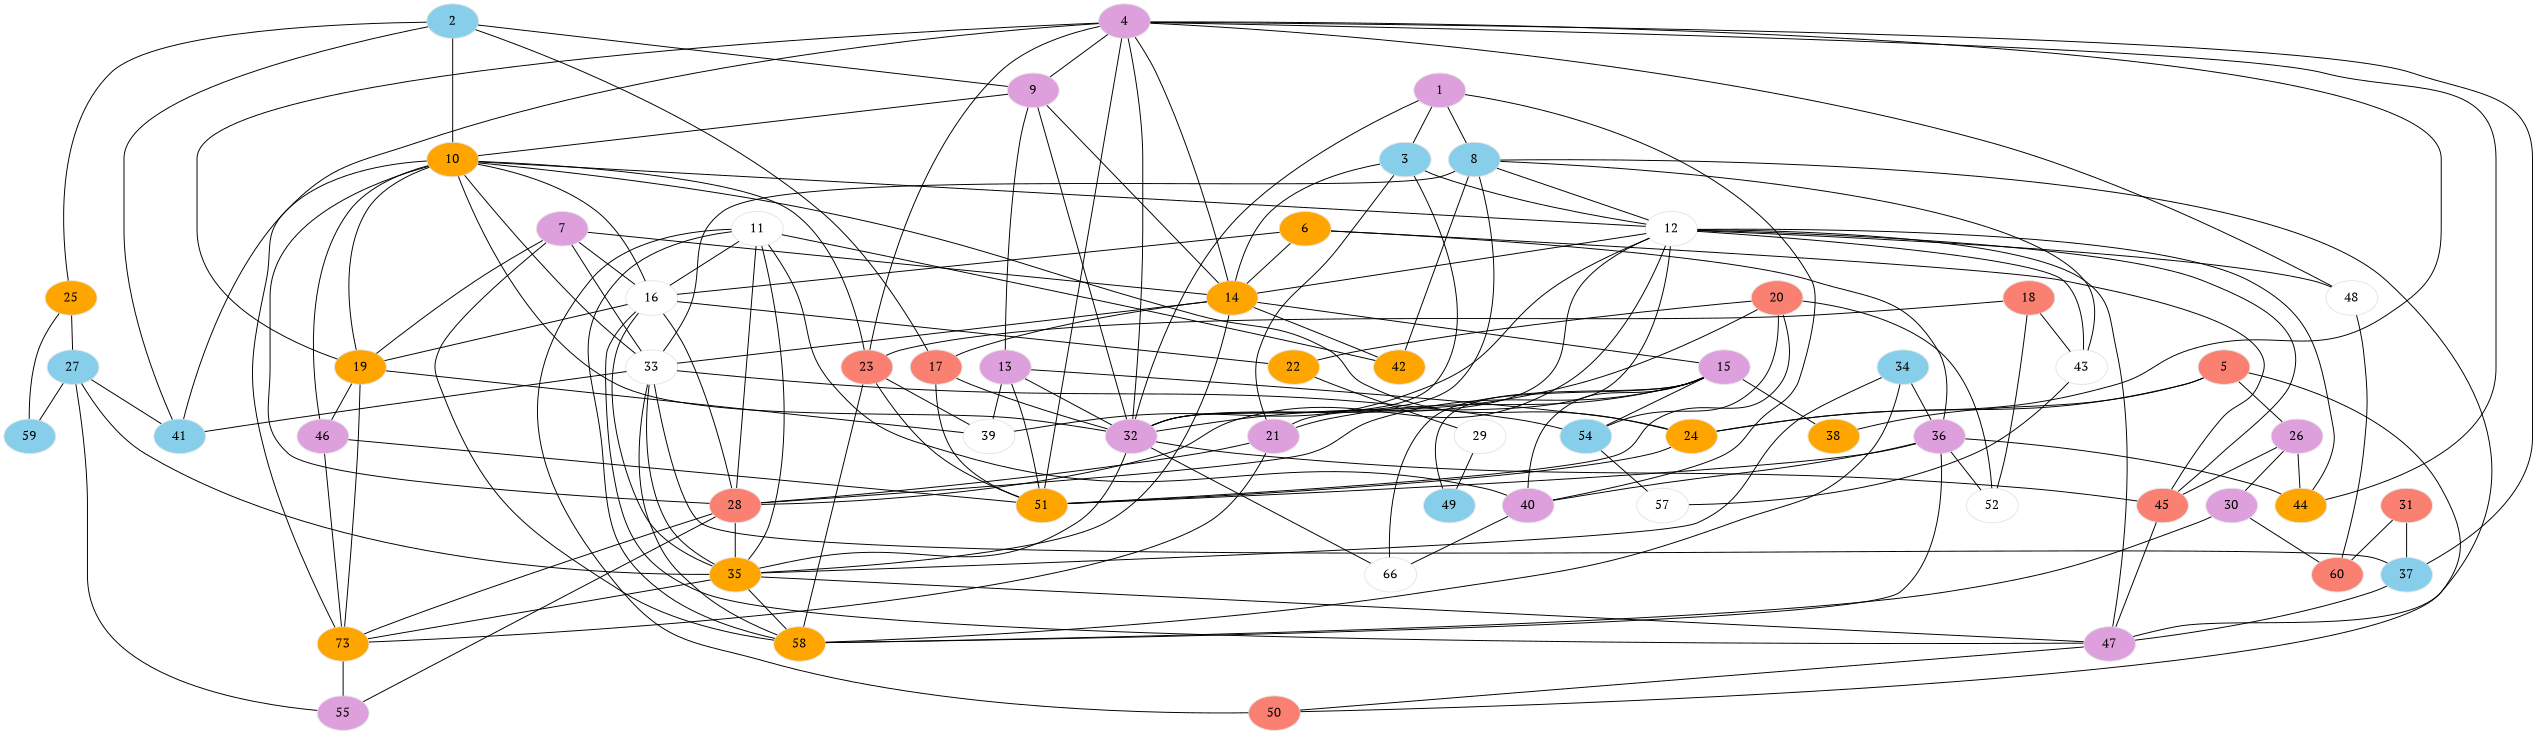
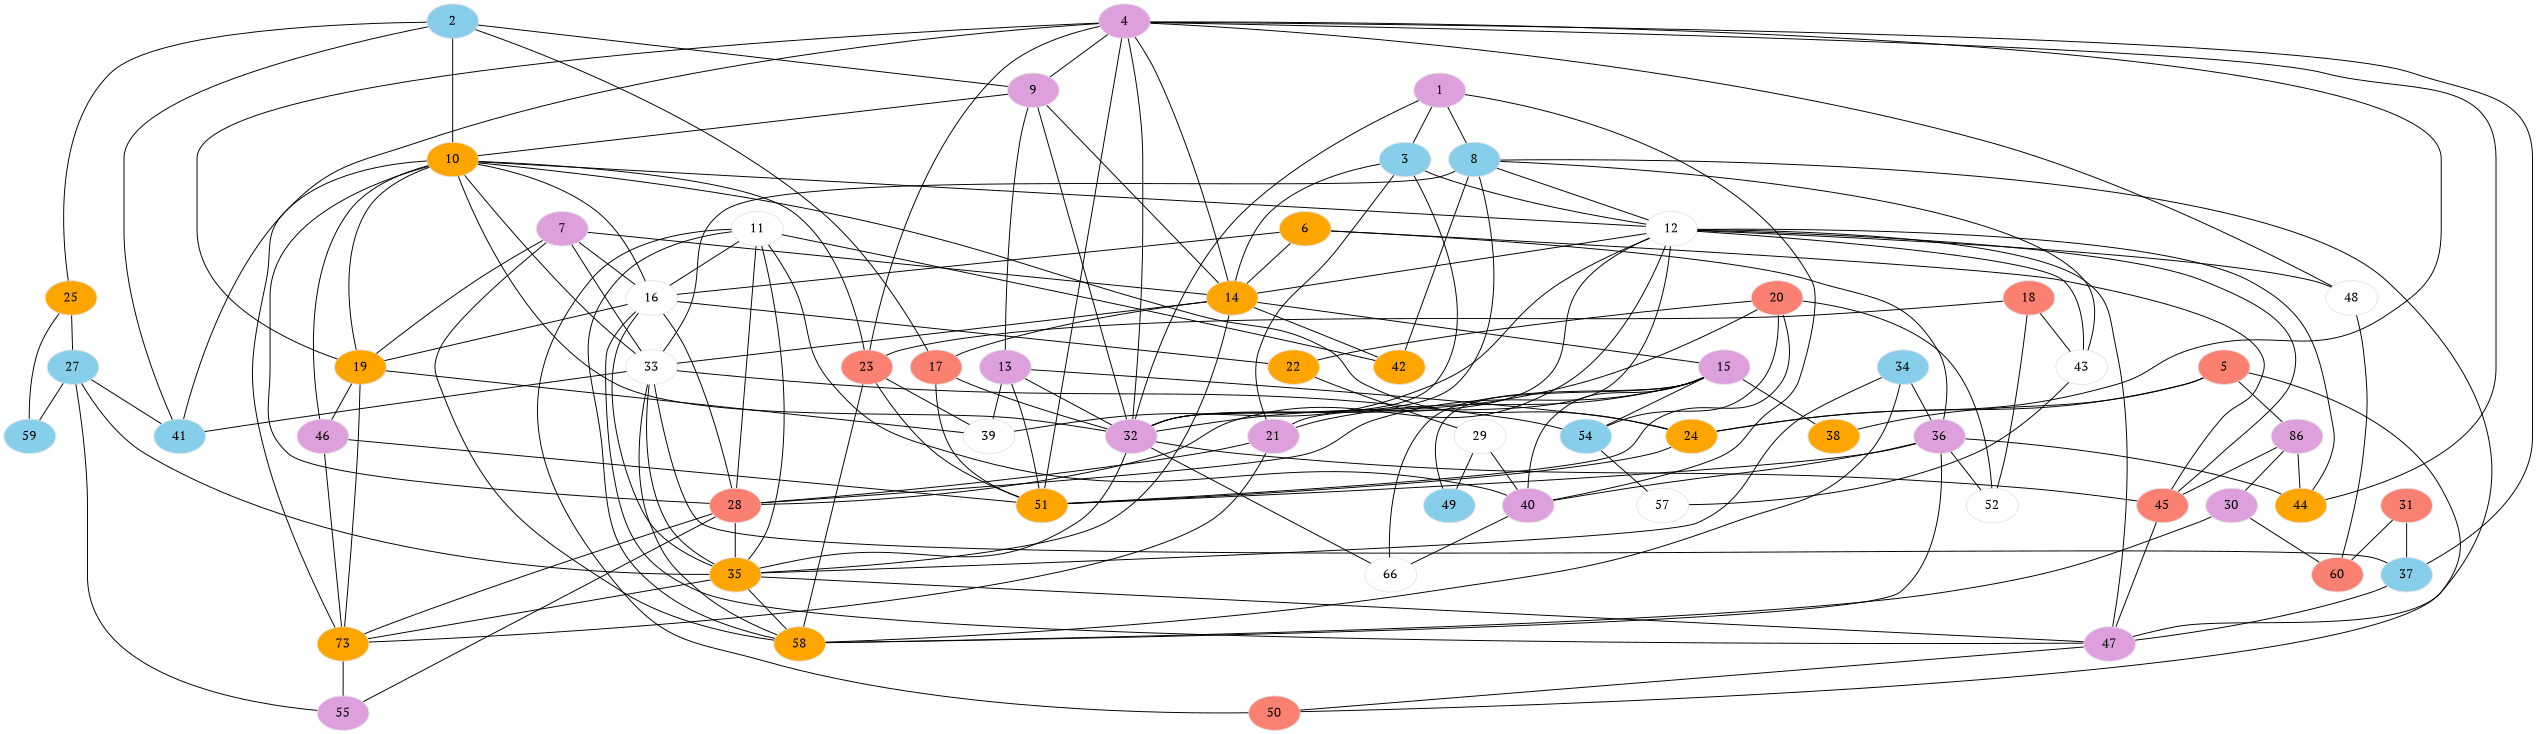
node "26": label "26" -> "86"
edge "29" -- "40": added
